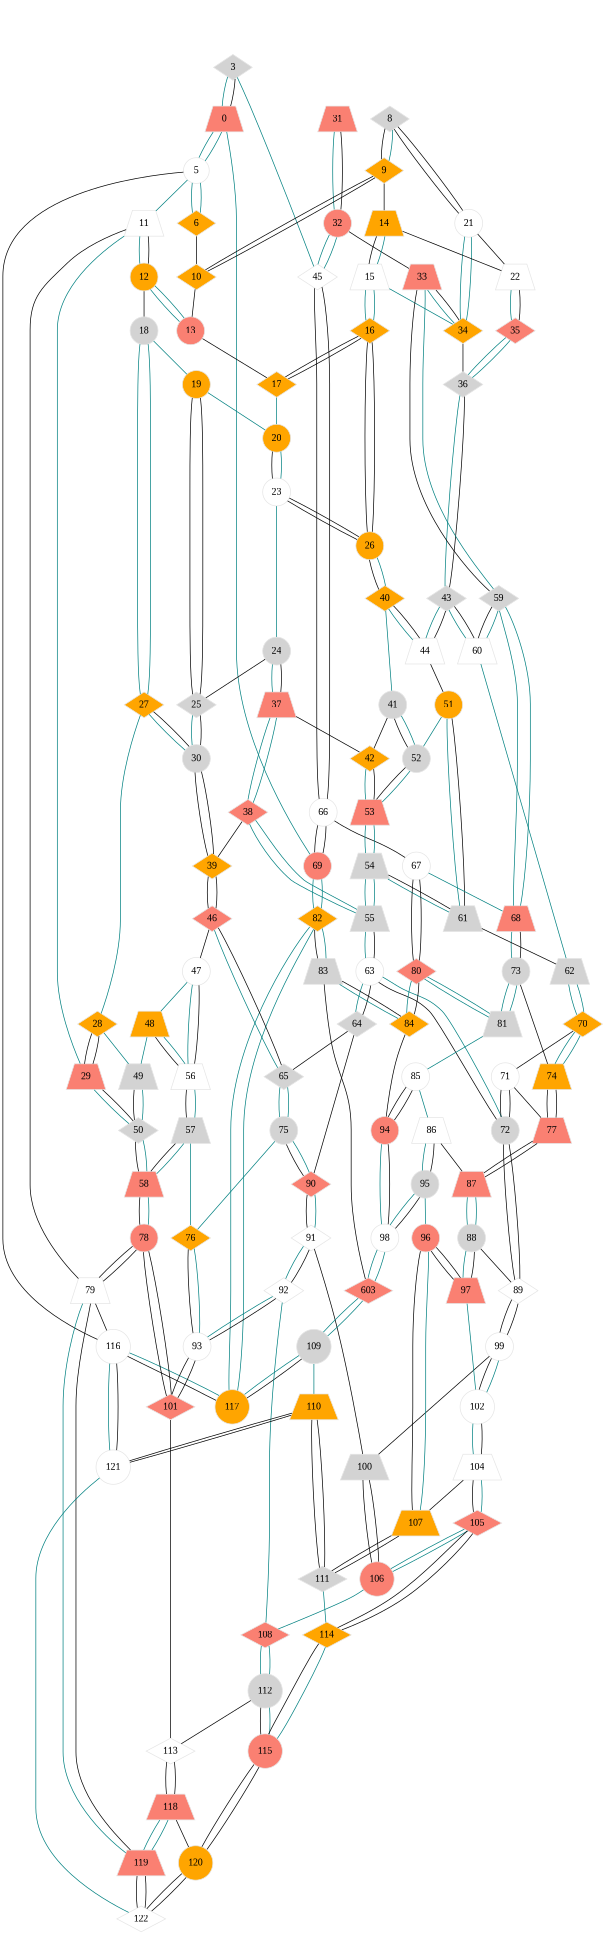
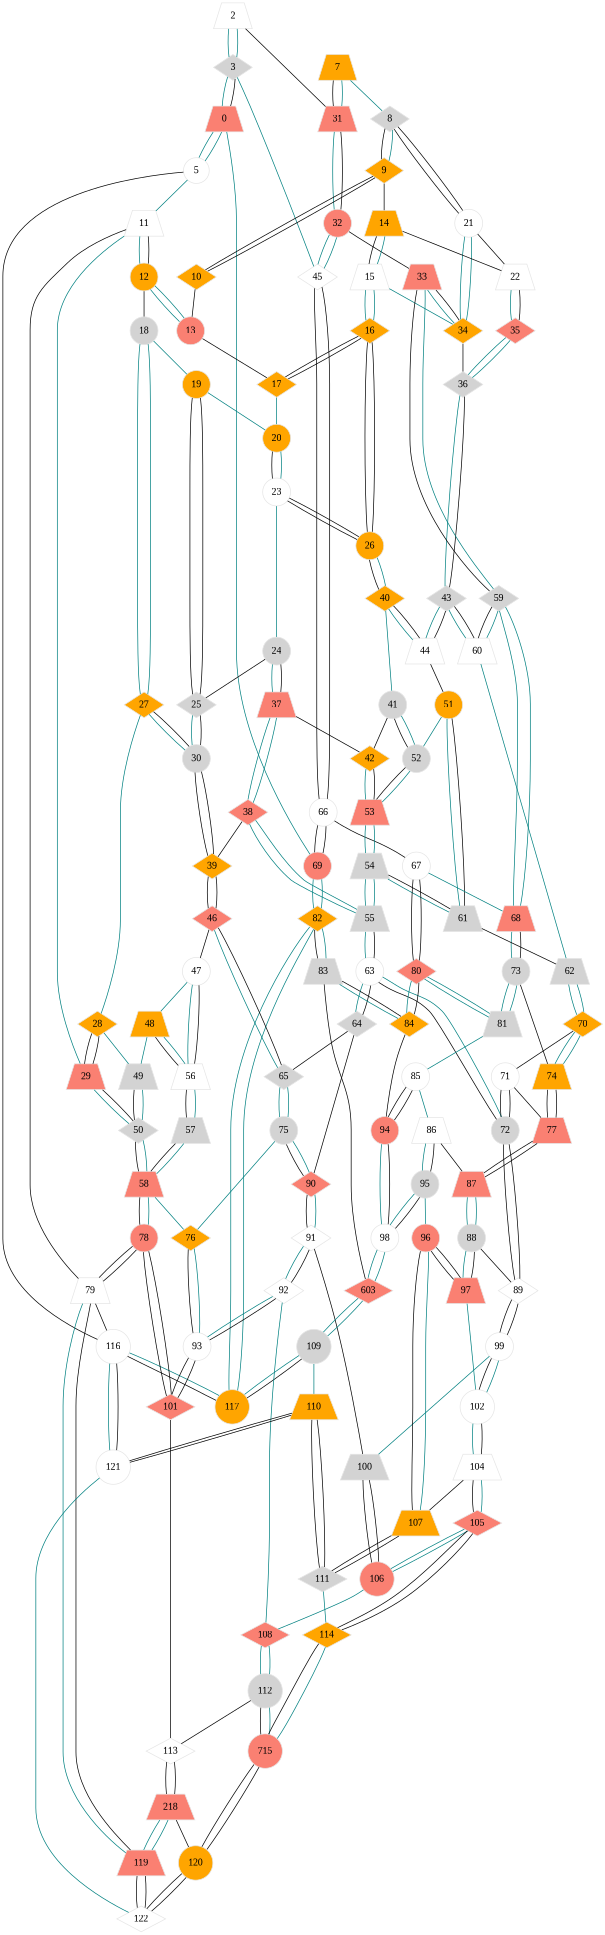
node "2": added
node "7": added
node "6": removed
edge "57" -- "76": now "58" -- "76"
edge "99" -- "100": color black -> teal
node "115": label "115" -> "715"
node "118": label "118" -> "218"
